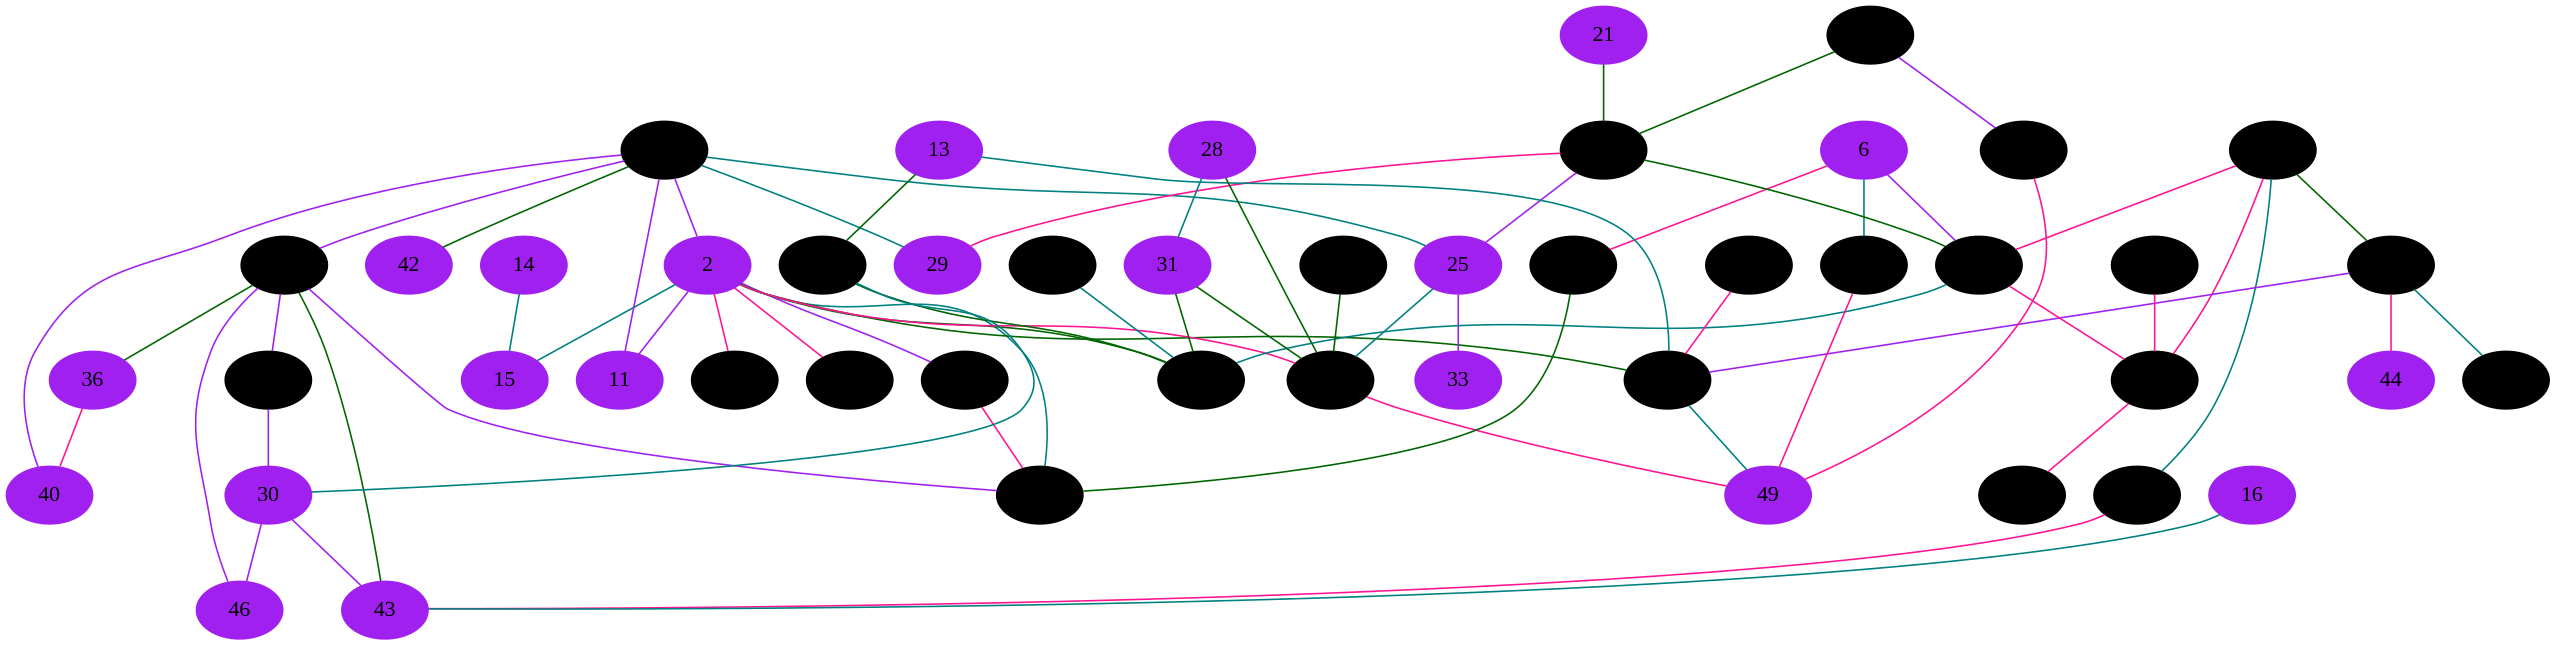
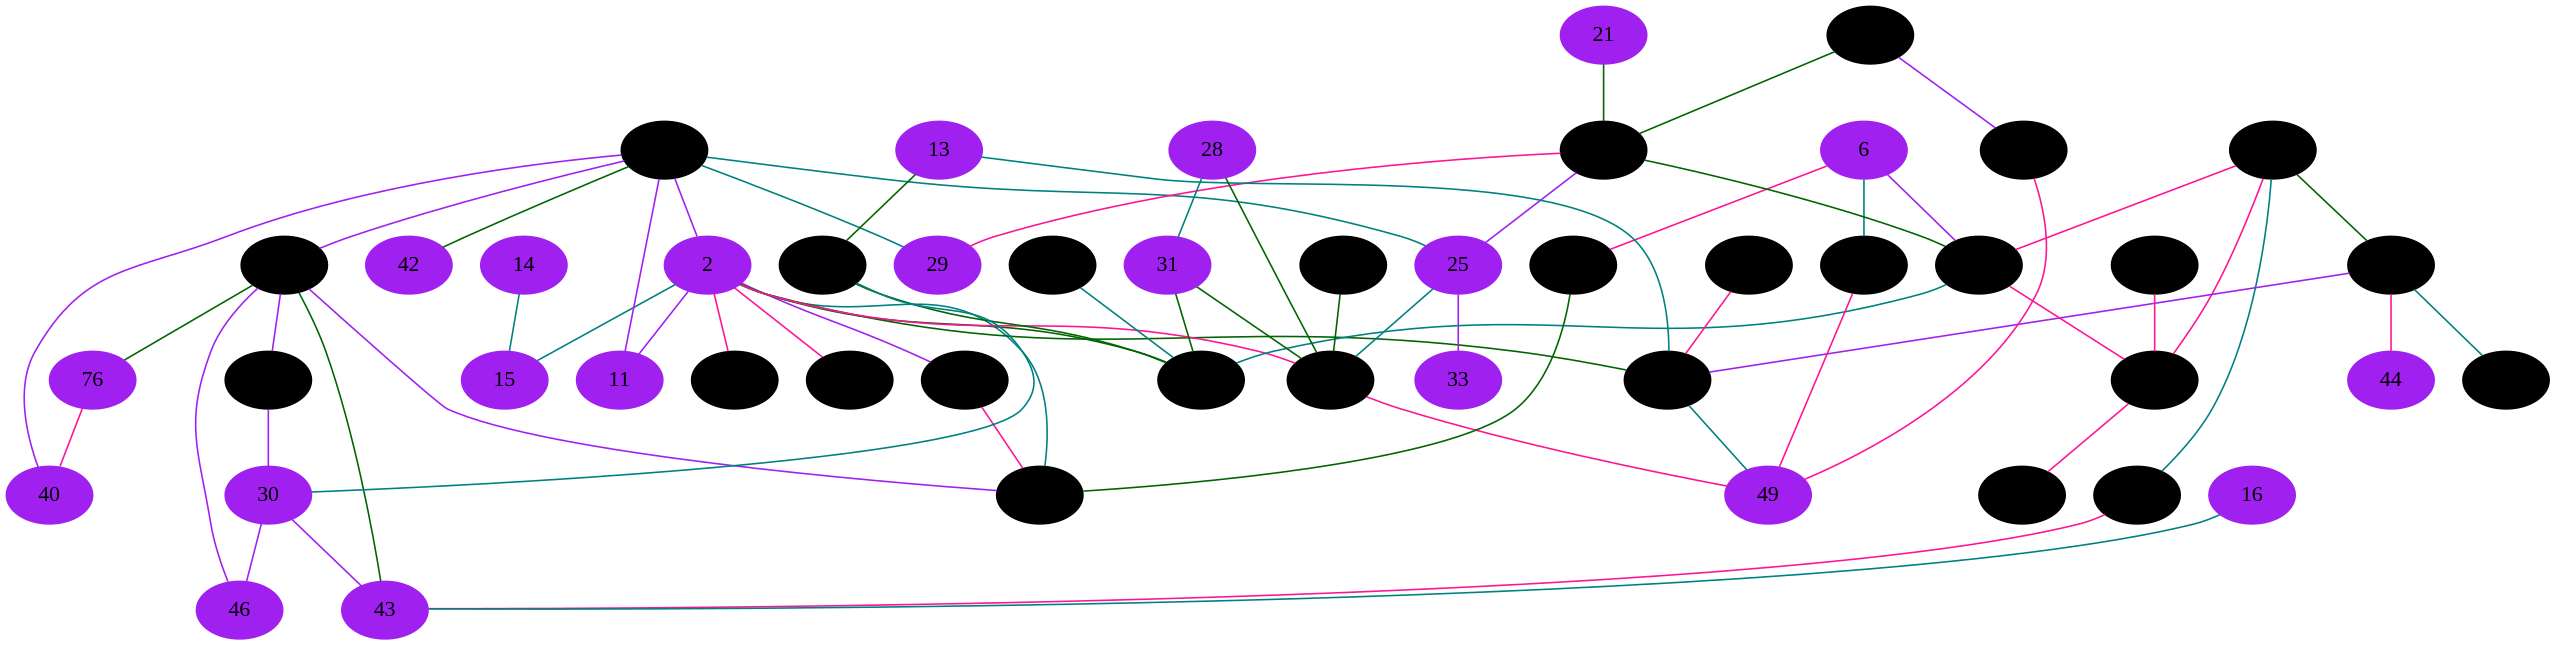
node "36": label "36" -> "76"
